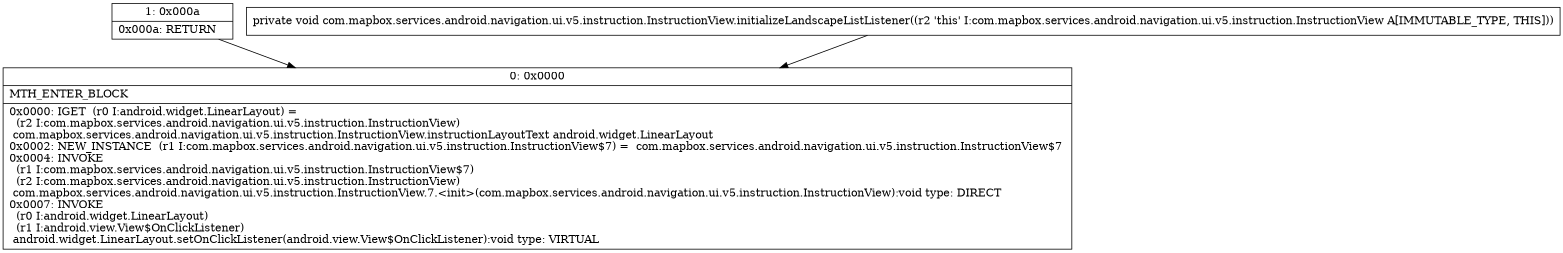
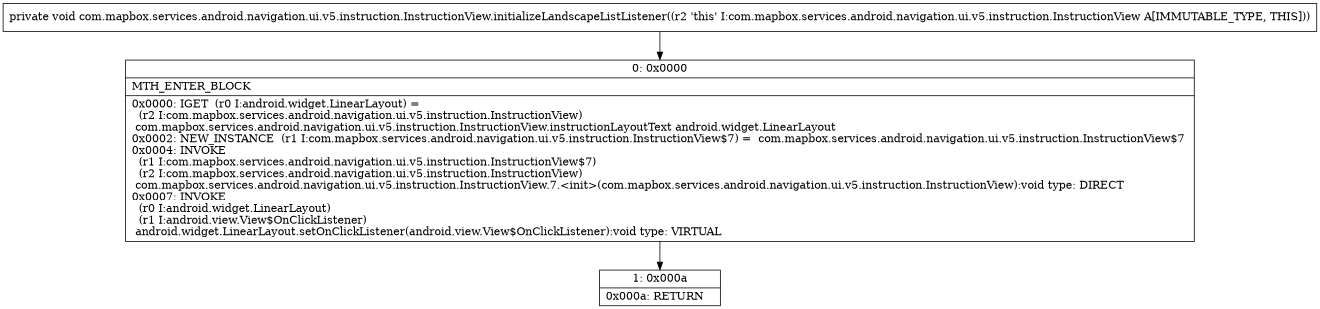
edge "1: 0x000a" -> "0: 0x0000": reversed
